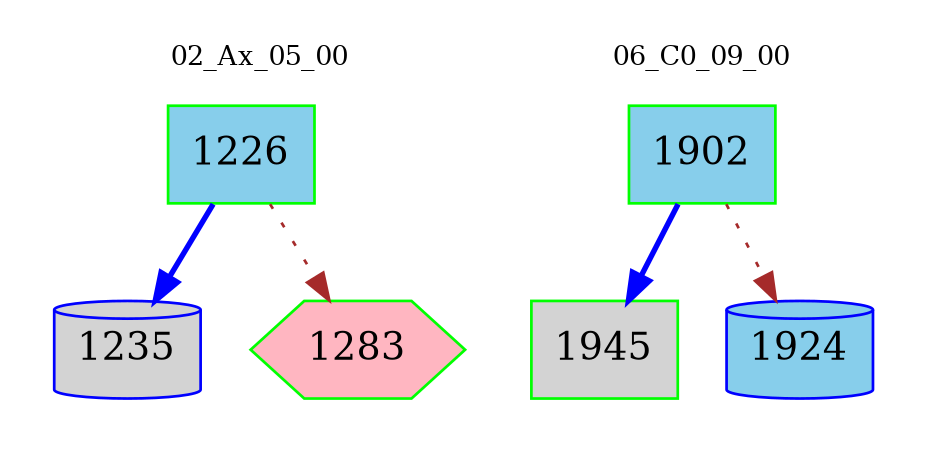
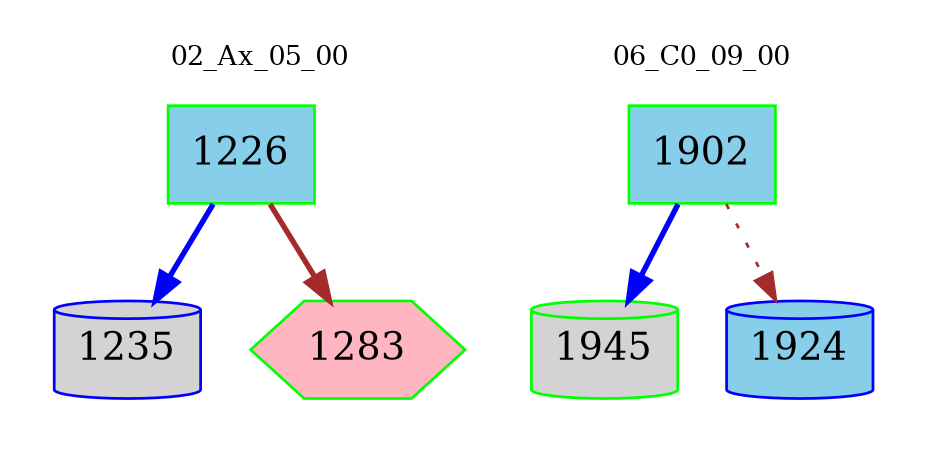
edge "1226" -> "1283": style dotted -> bold
node "1945": shape box -> cylinder
